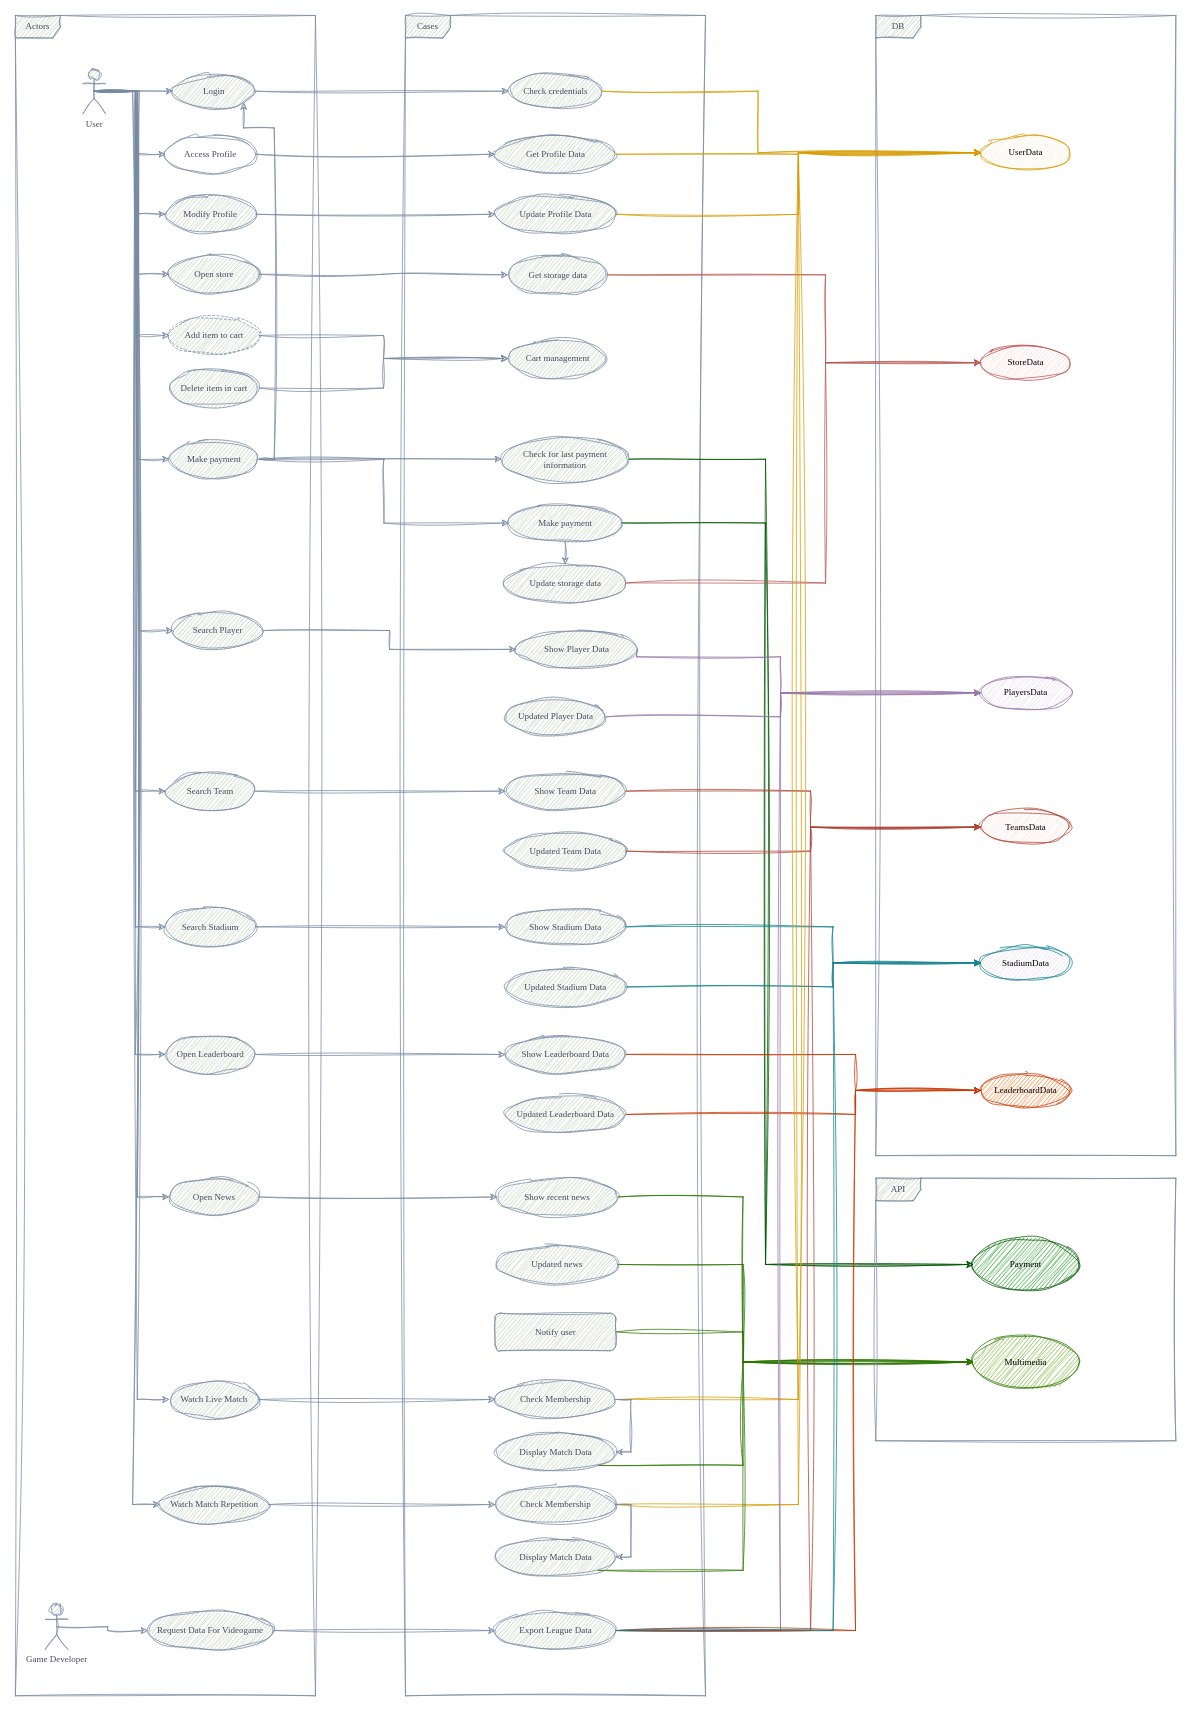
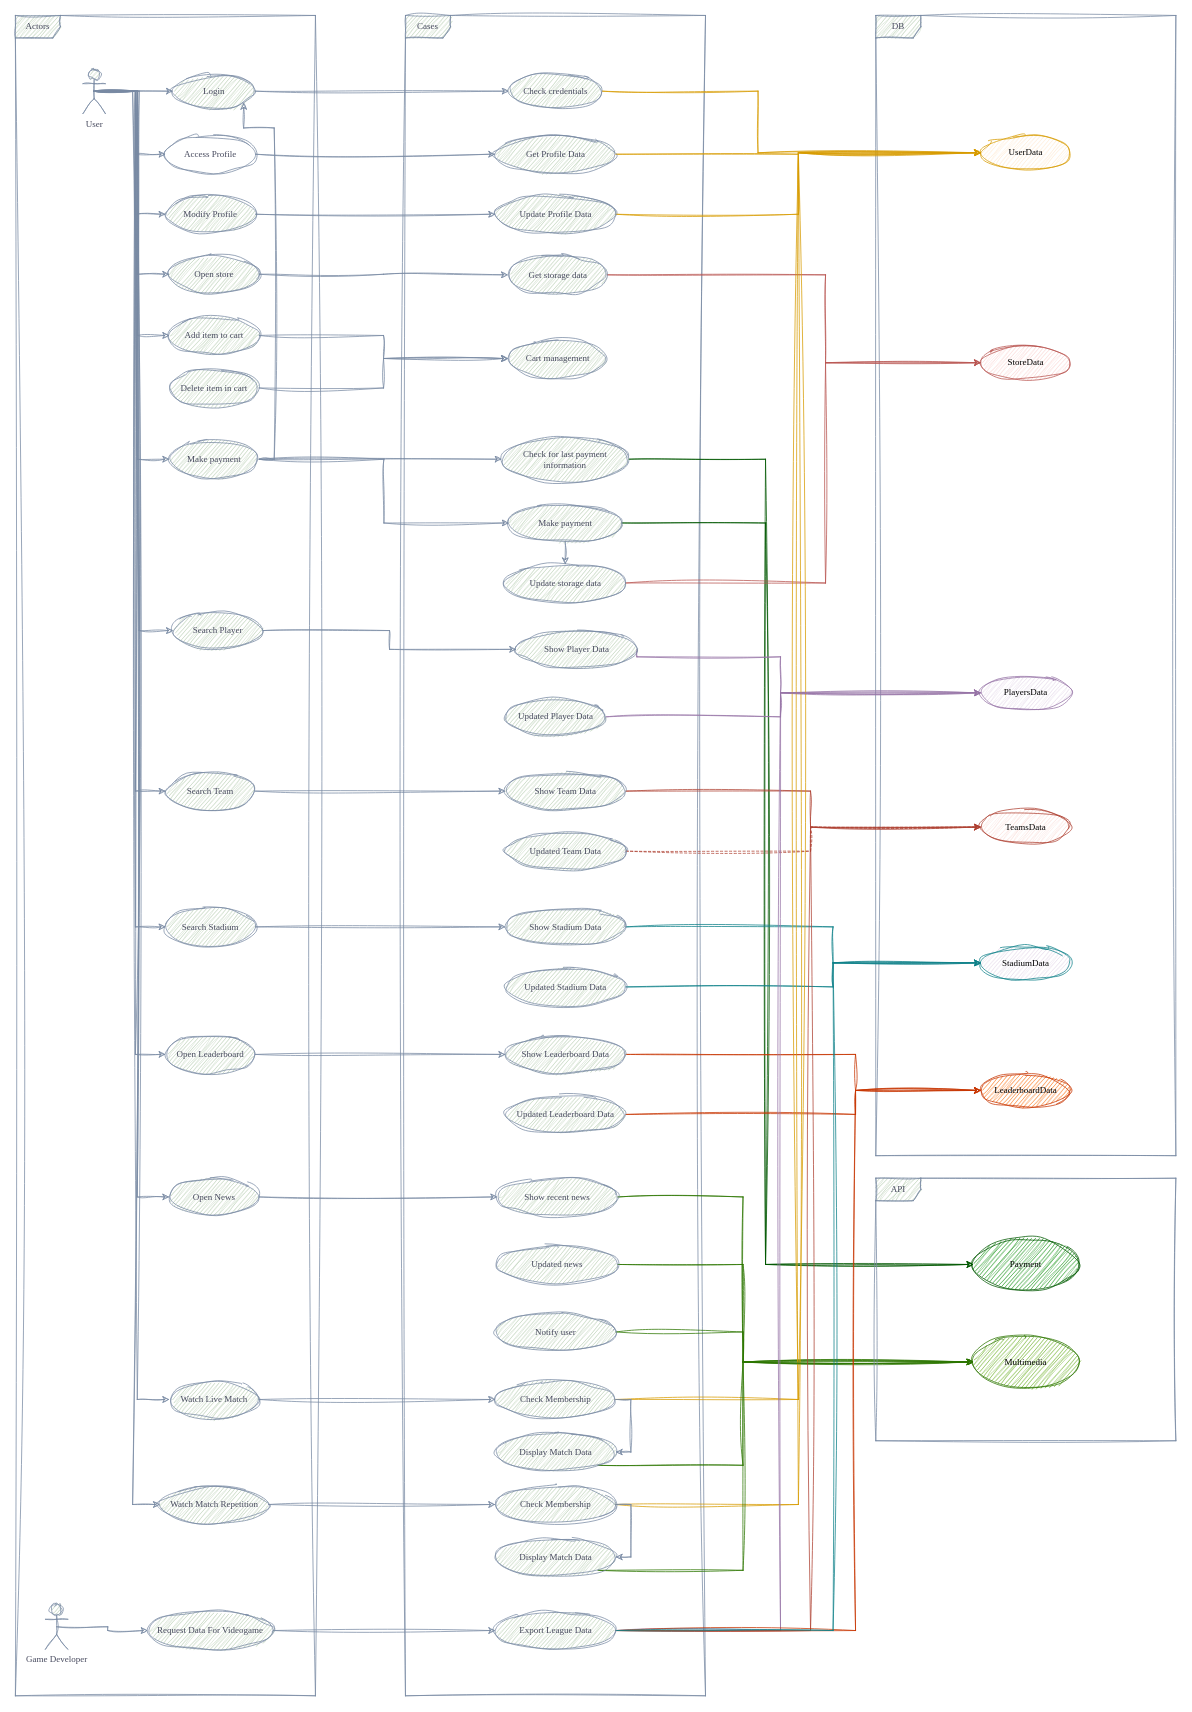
node "Add item to cart": style dashed -> solid
edge "Updated Team Data" -> "TeamsData": style solid -> dashed
node "Notify user": shape rounded rectangle -> ellipse
